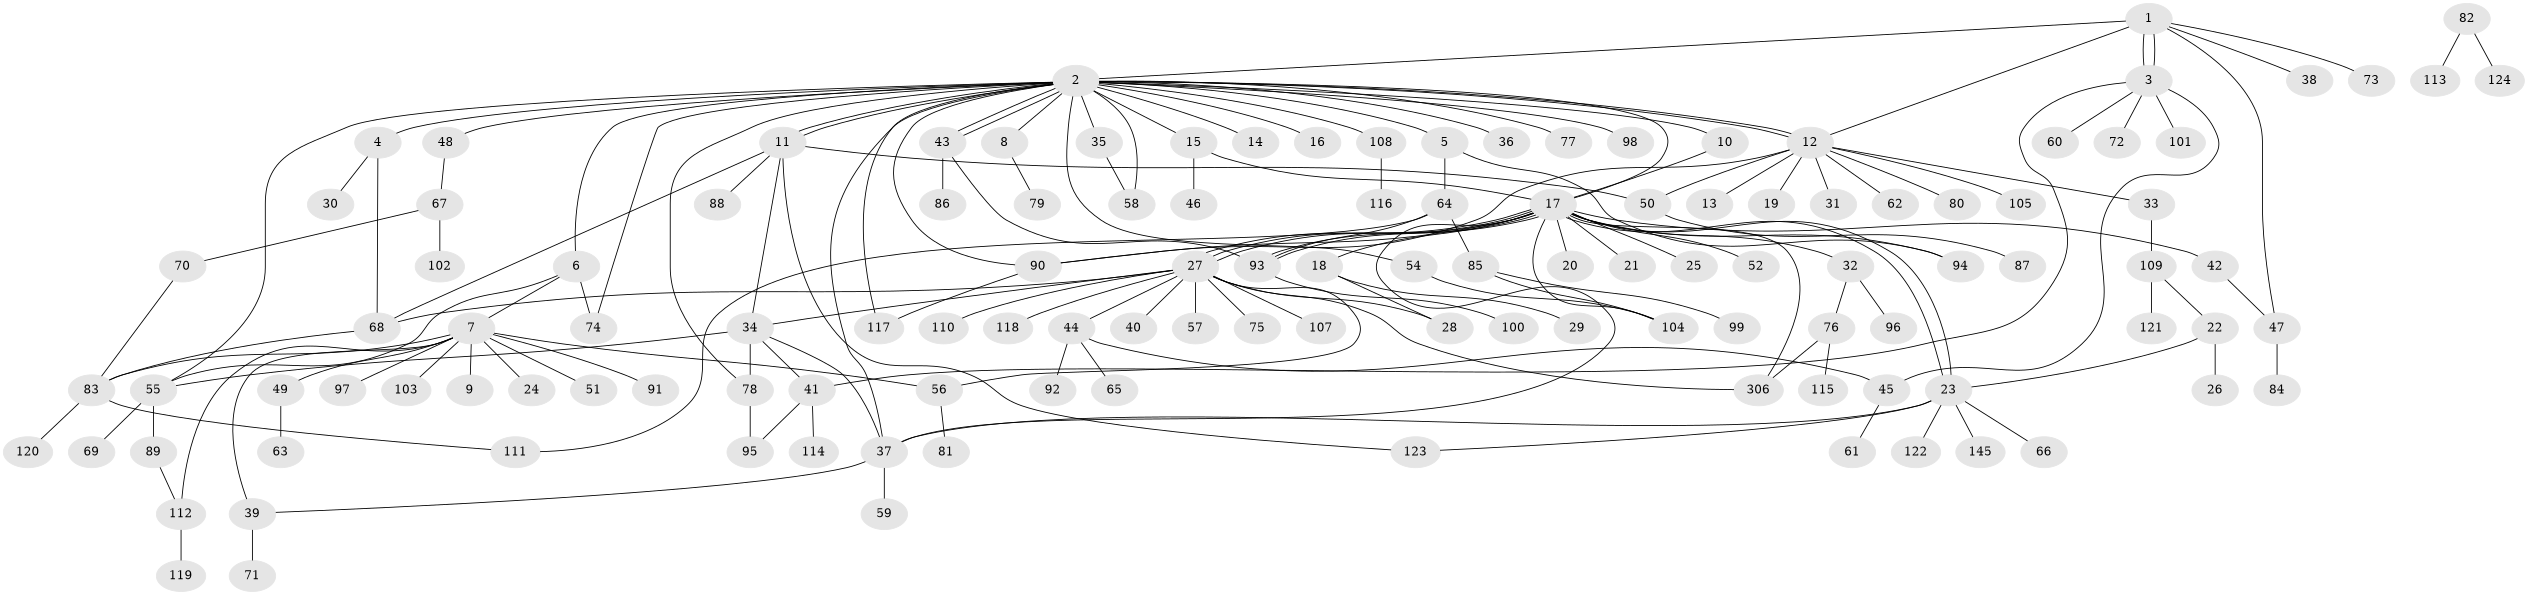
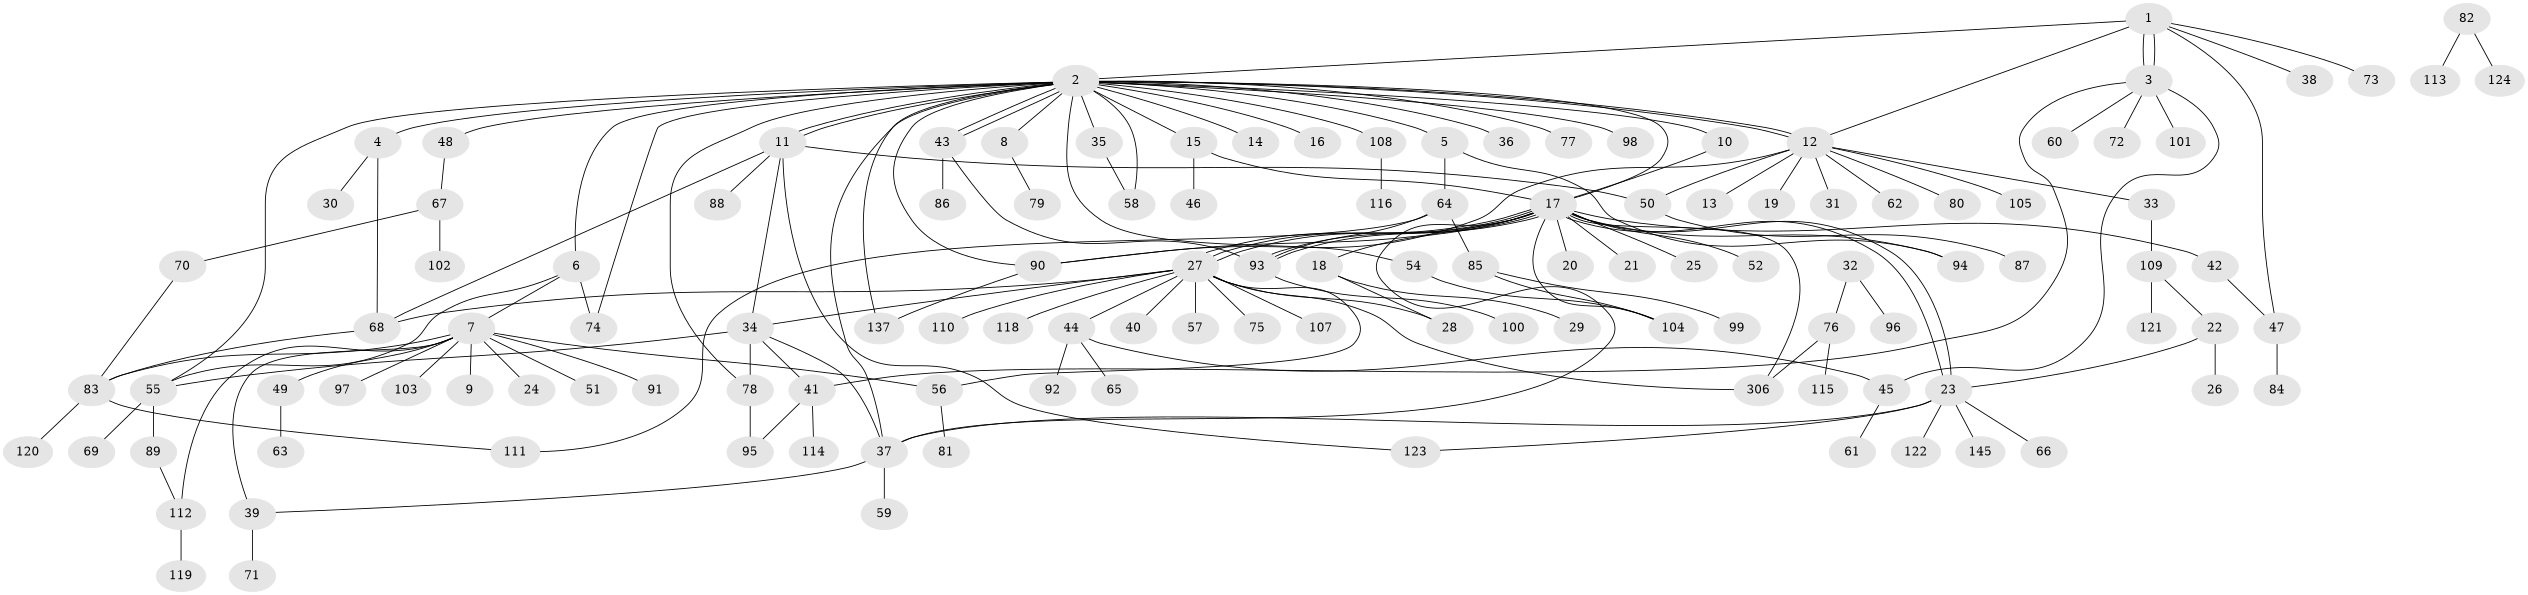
edge "17" -- "32": removed
node "117": label "117" -> "137"
